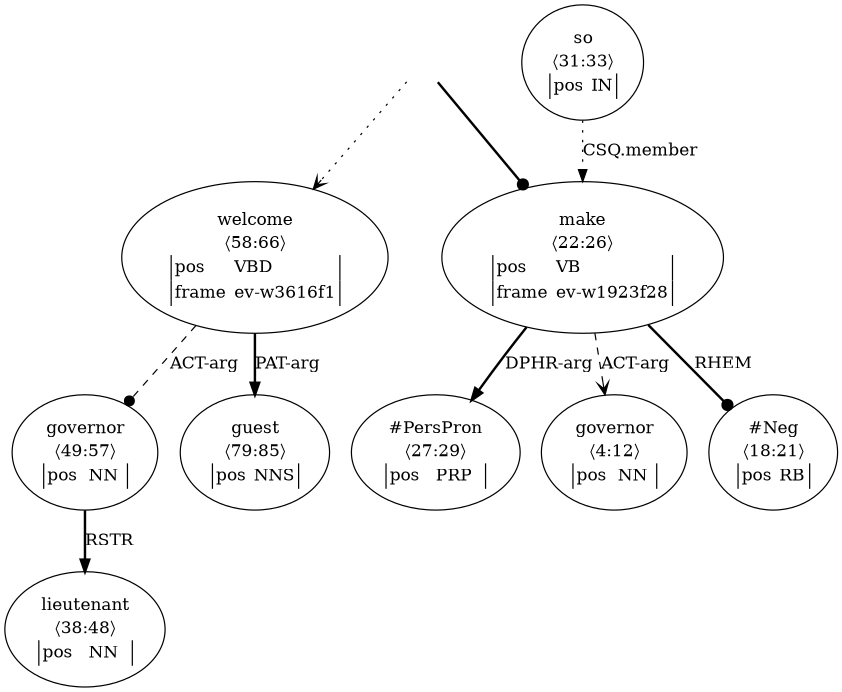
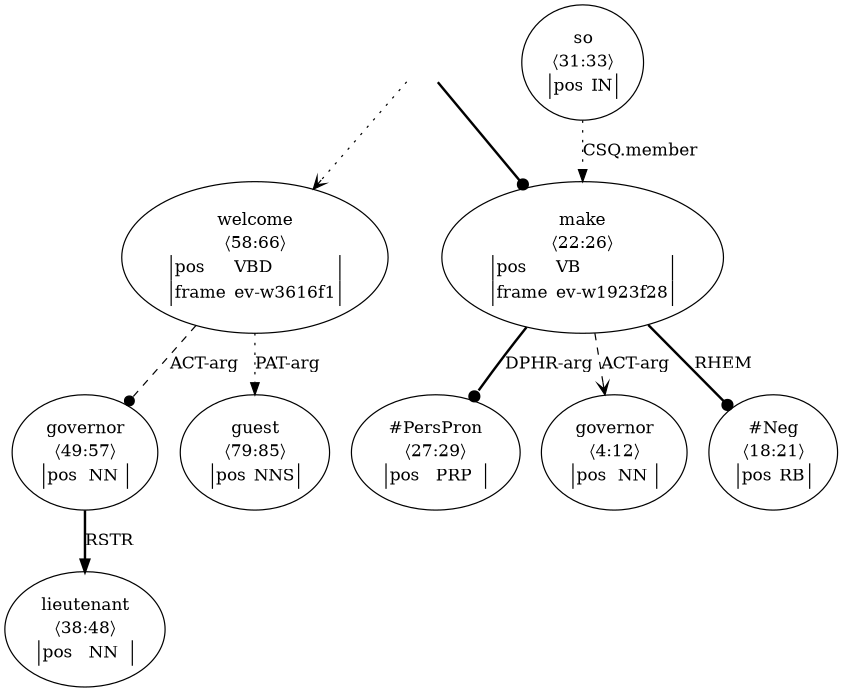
edge "welcome" -> "guest": style bold -> dotted
edge "make" -> "#PersPron": arrowhead normal -> dot
